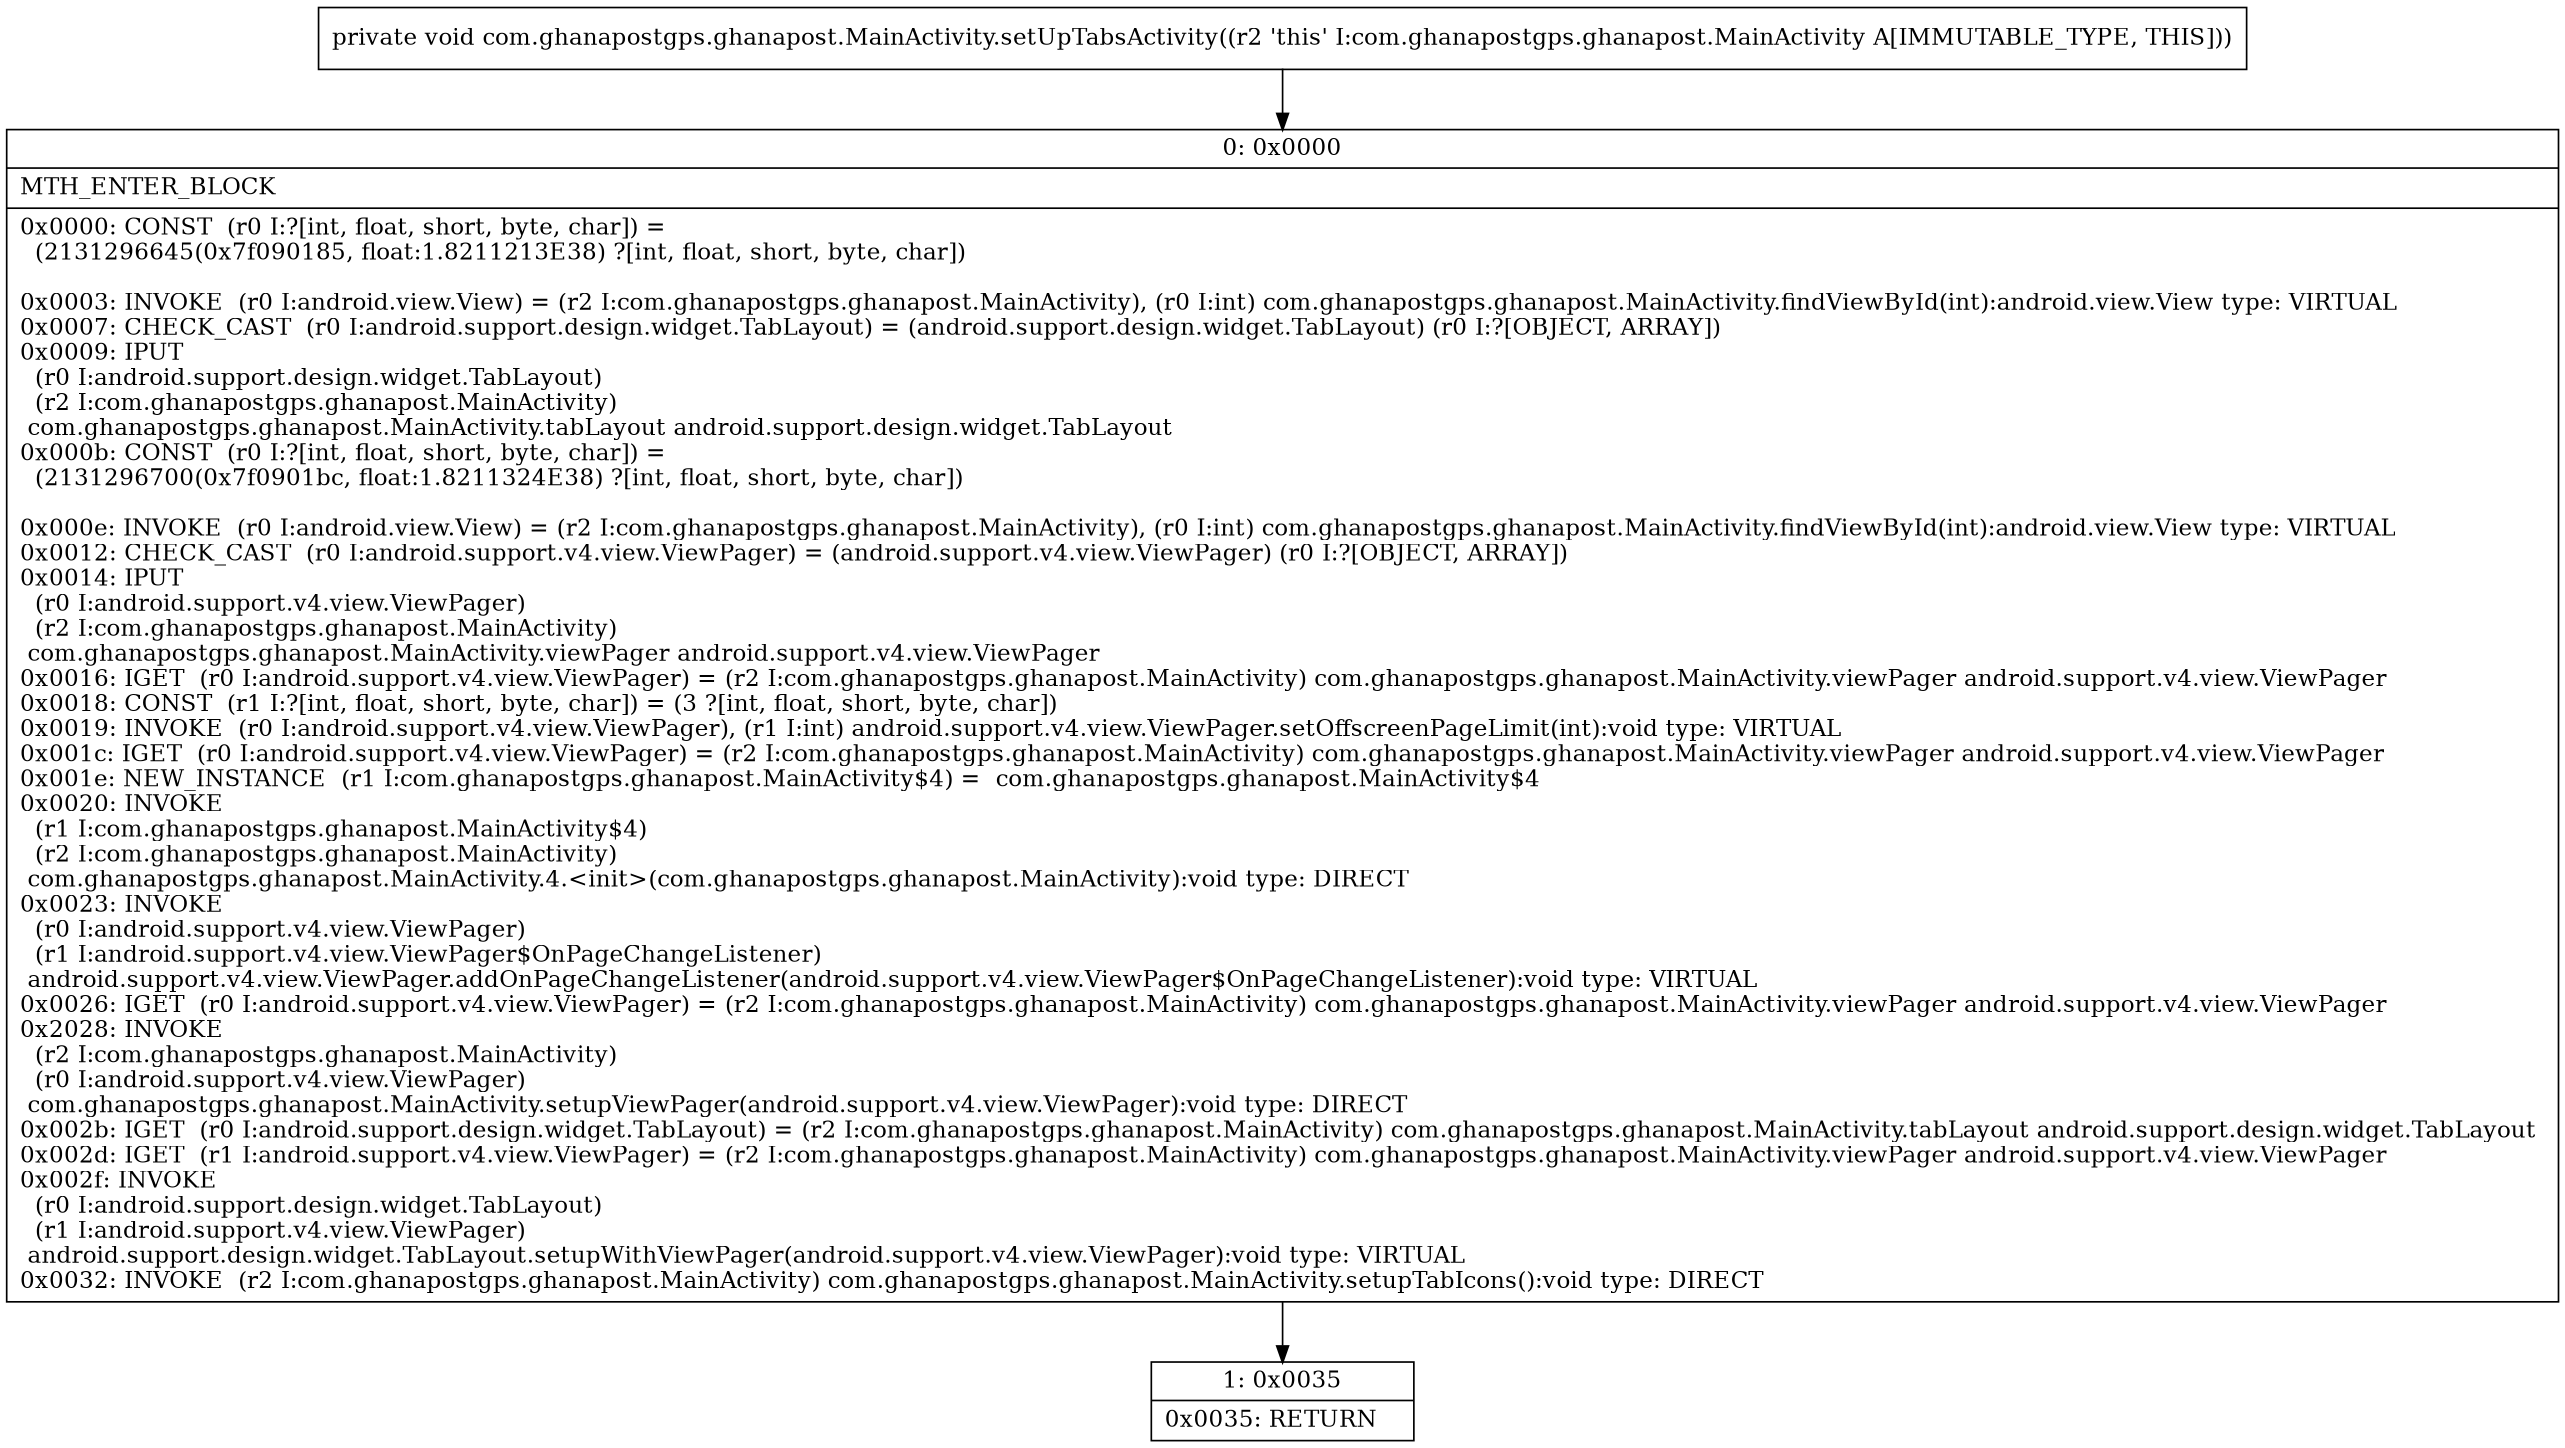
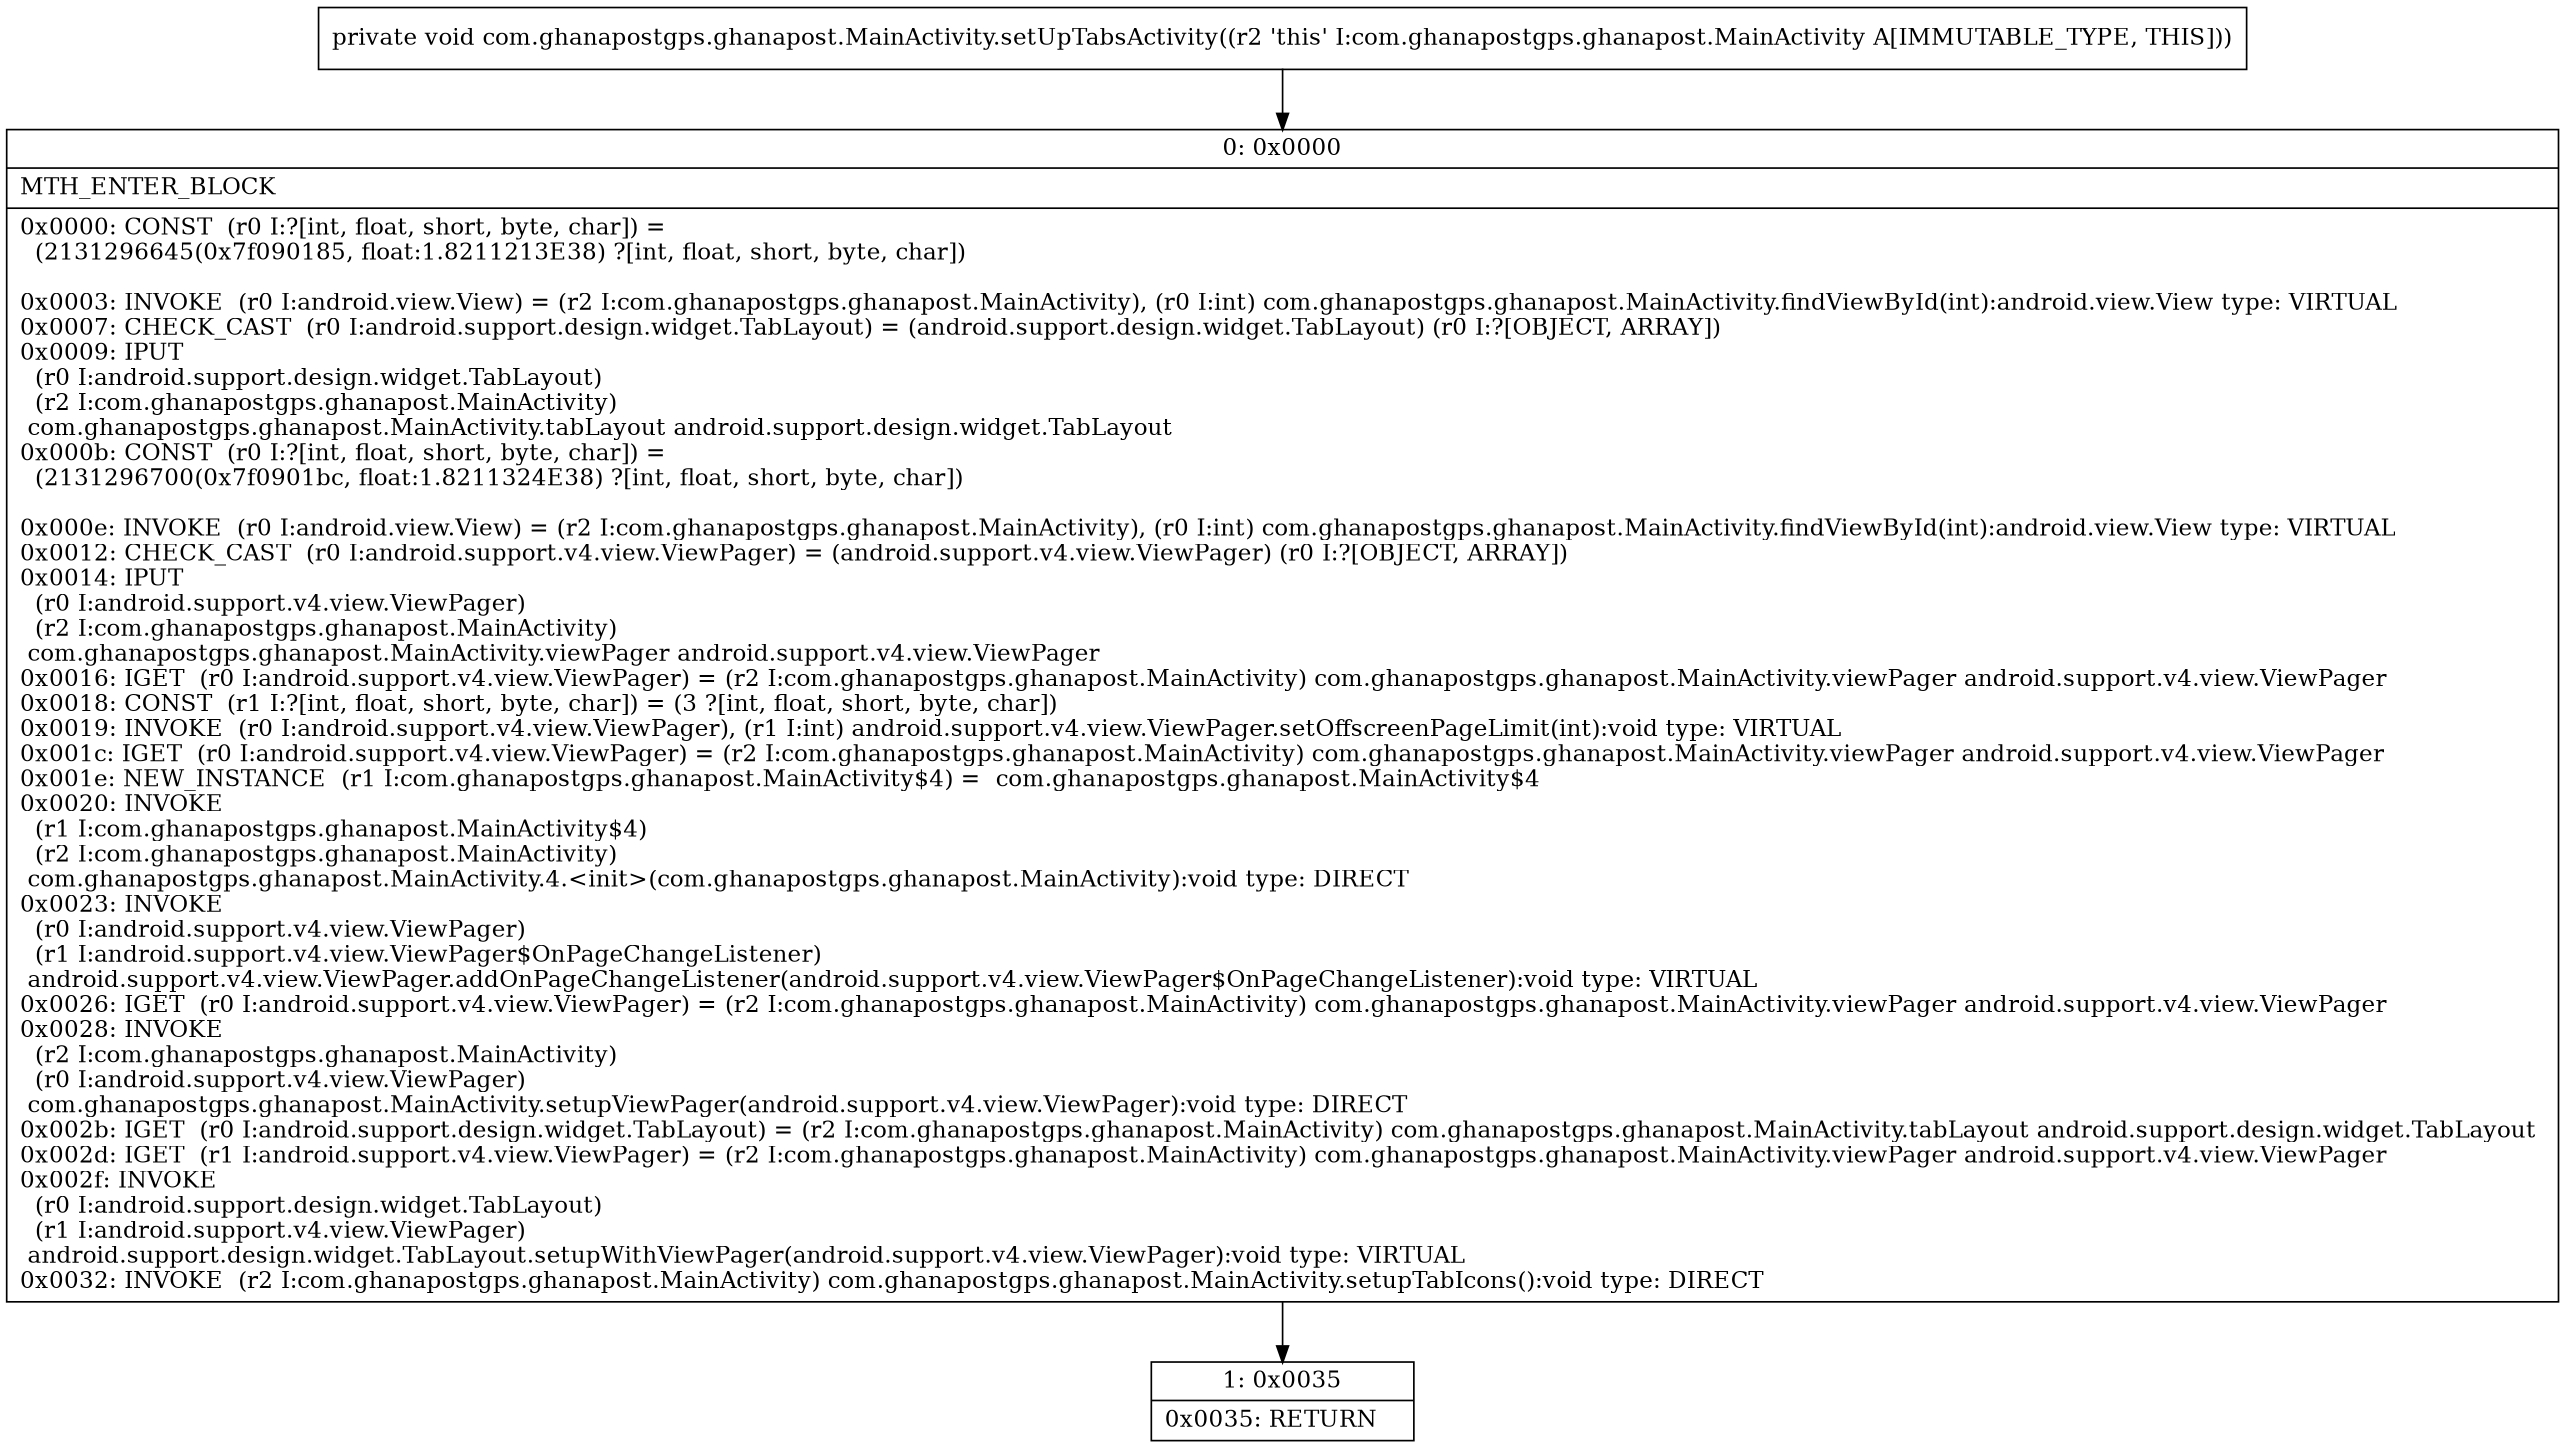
node "0: 0x0000": text "0x2028: INVOKE" -> "0x0028: INVOKE"
